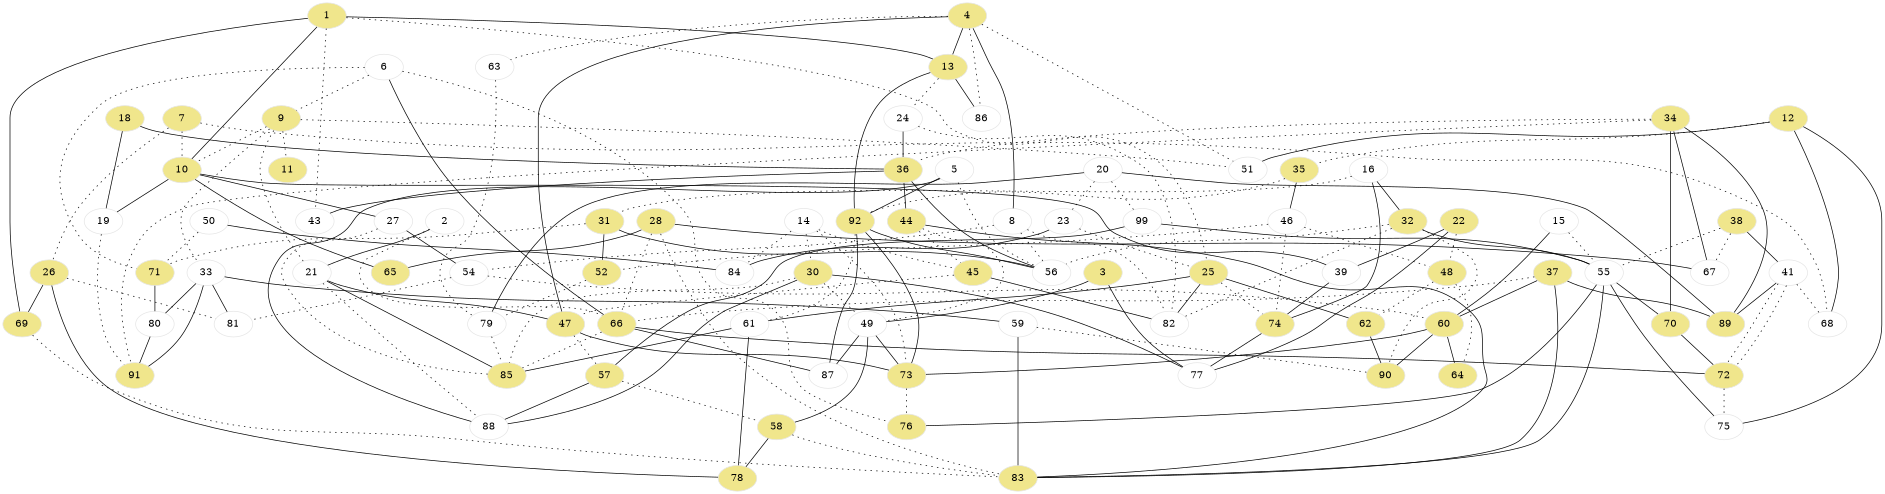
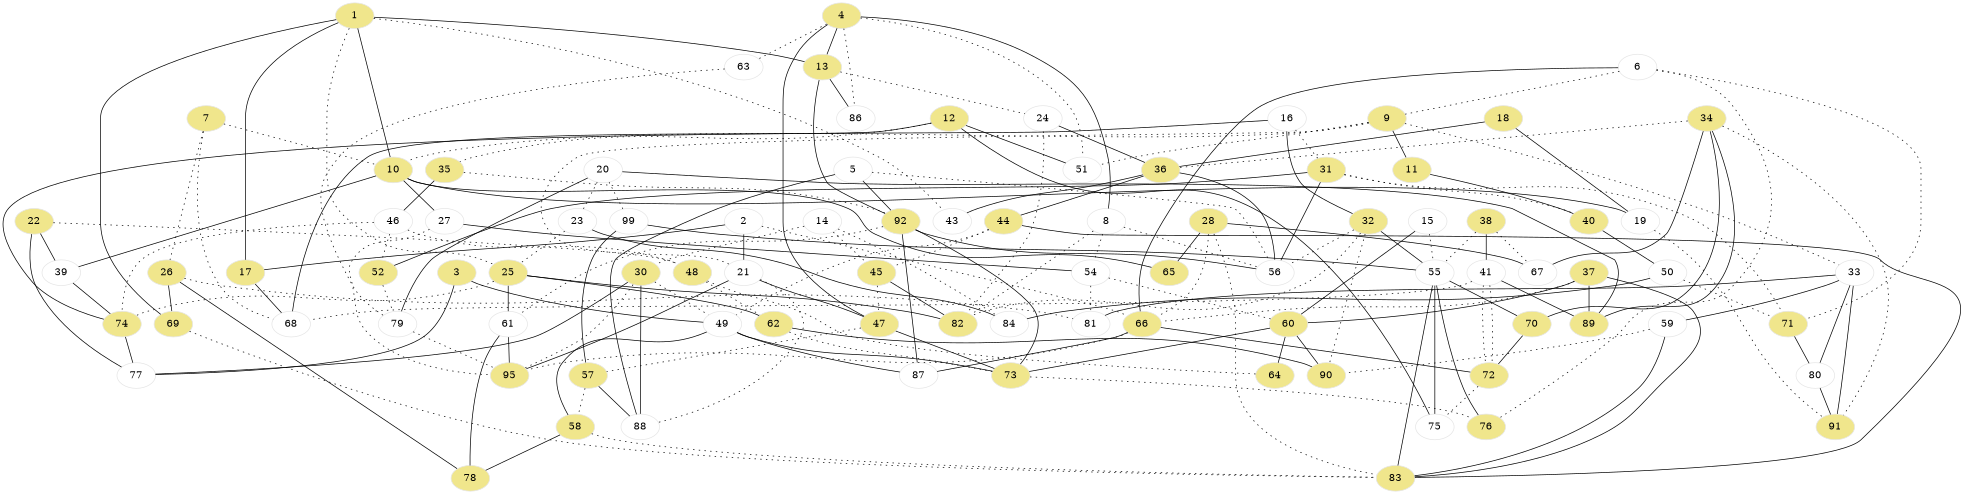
edge "9" -- "11": style dotted -> solid
node "40": added
node "17": added
edge "14" -- "73": now "62" -- "73"
node "82": fillcolor white -> khaki
node "85": label "85" -> "95"
